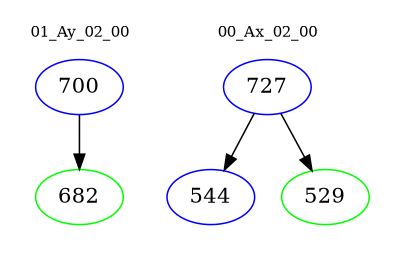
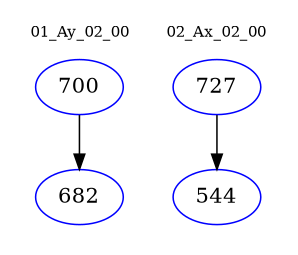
cluster "00_Ax_02_00": label "00_Ax_02_00" -> "02_Ax_02_00"
node "682": color green -> blue
node "529": removed
